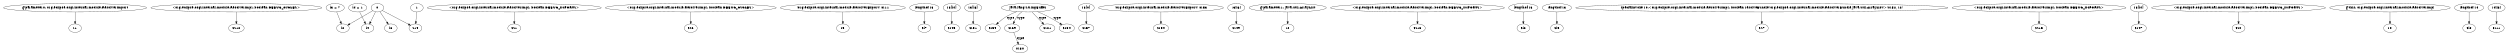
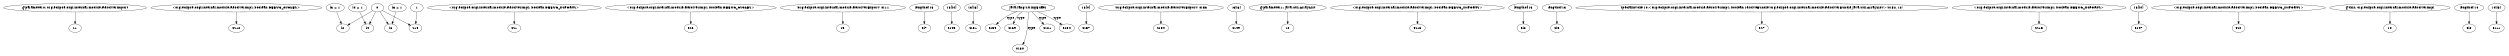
node "i3 + 7": label "i3 + 7" -> "i3 + 1"
node "i6 + 1": added
edge "$r69" -> "$r80": now "java.lang.StringBuffer" -> "$r80"
